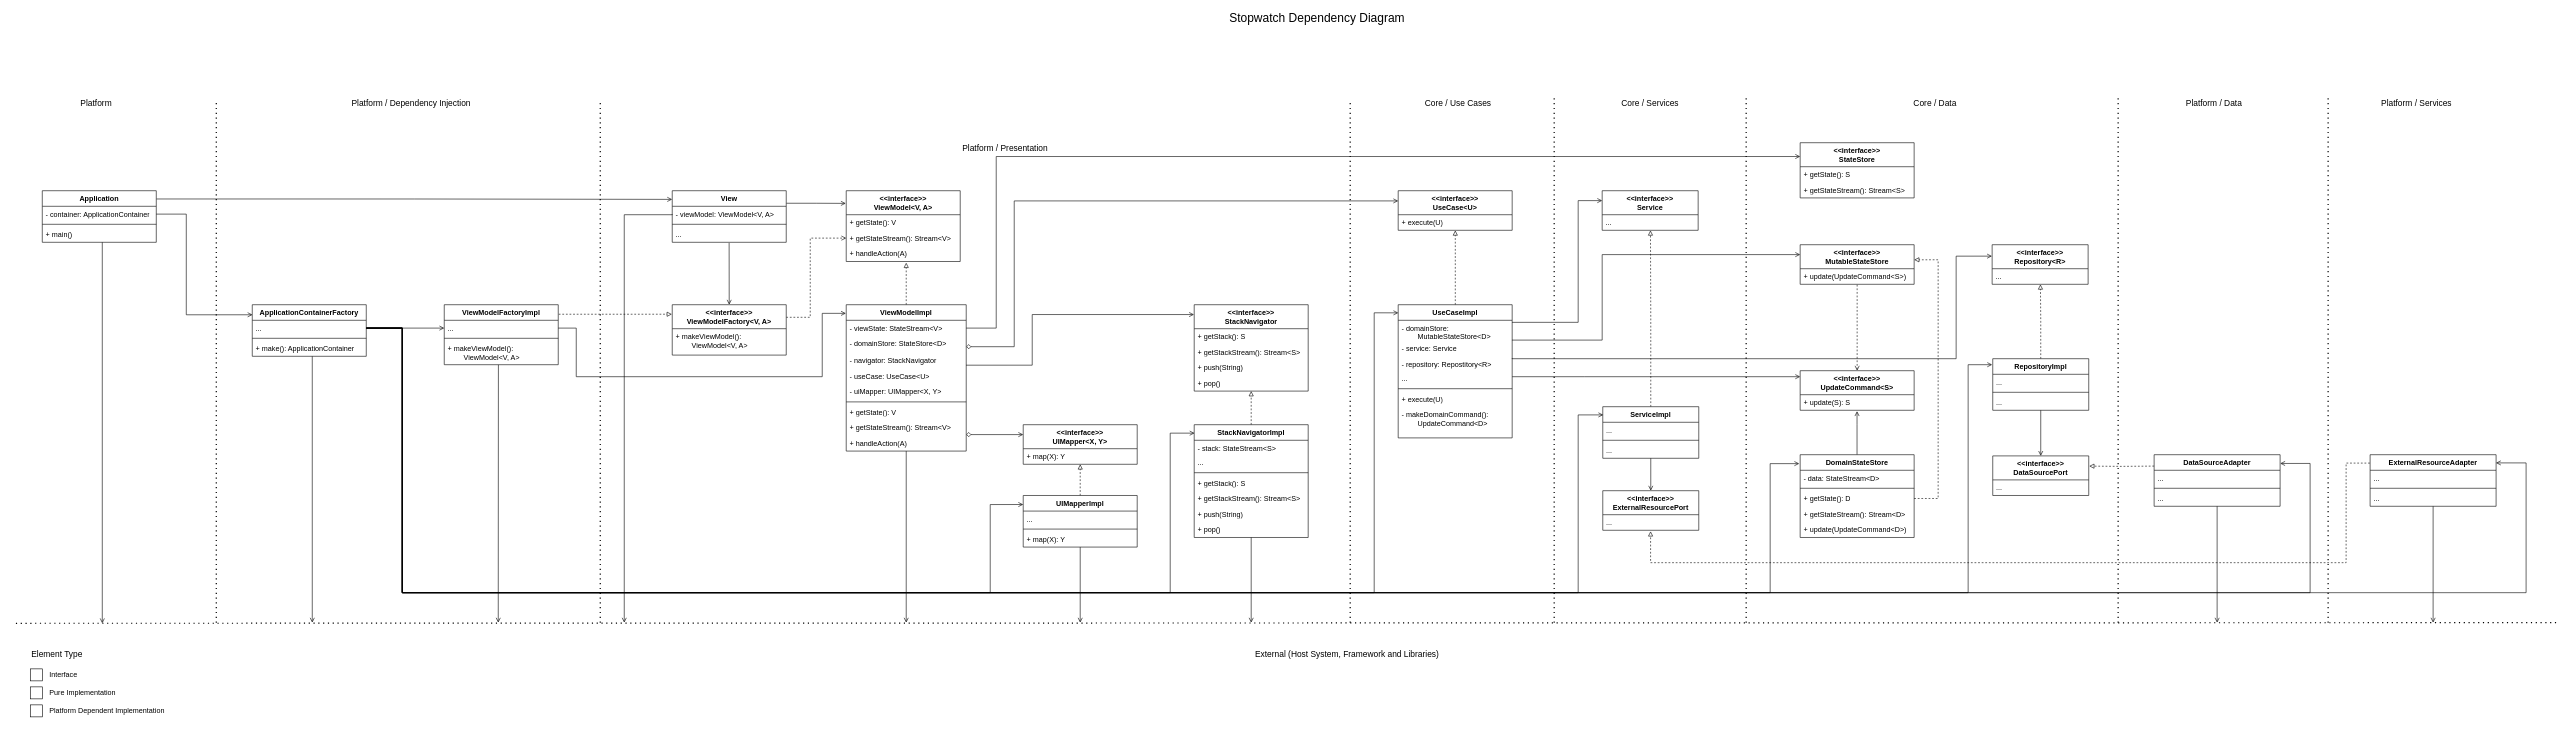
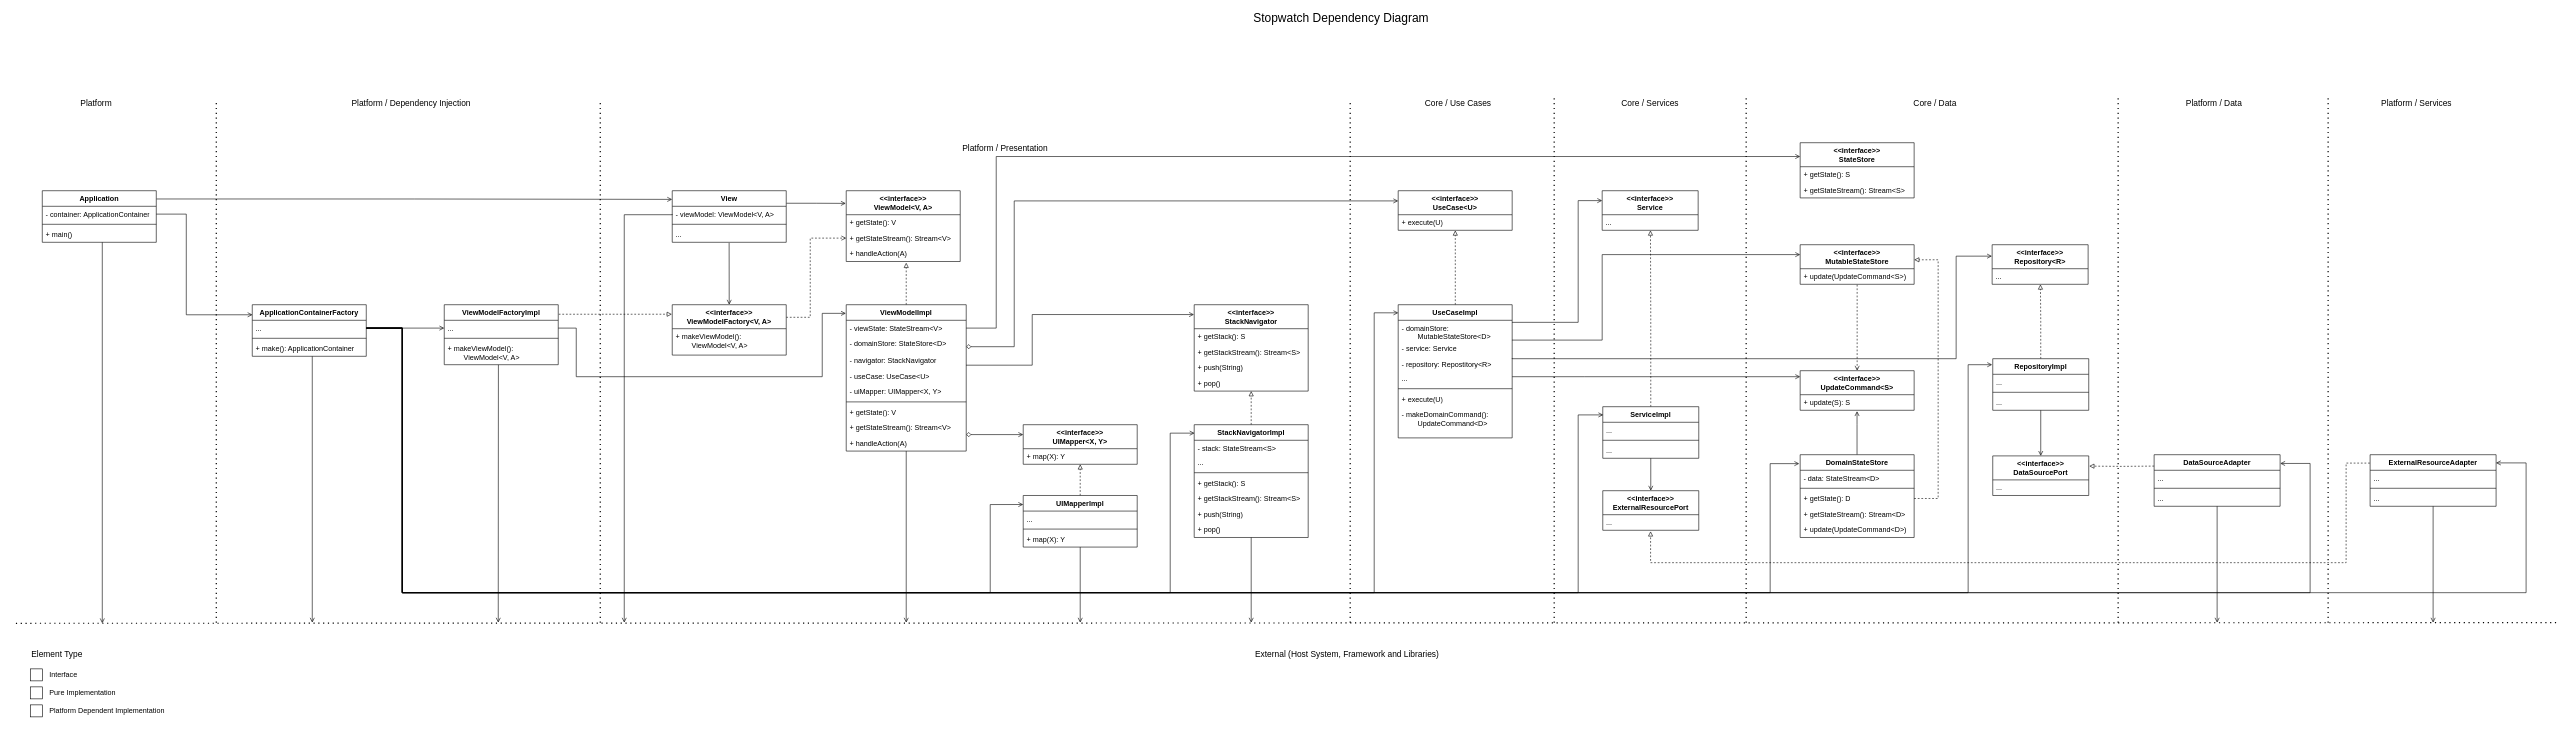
node "Stopwatch Dependency Diagram": moved (1317, 17) -> (1341, 17)
